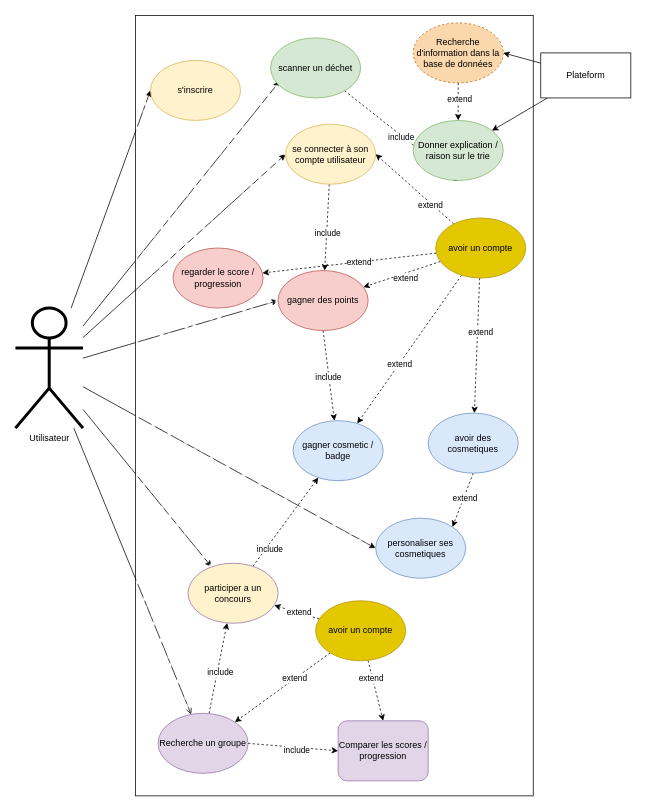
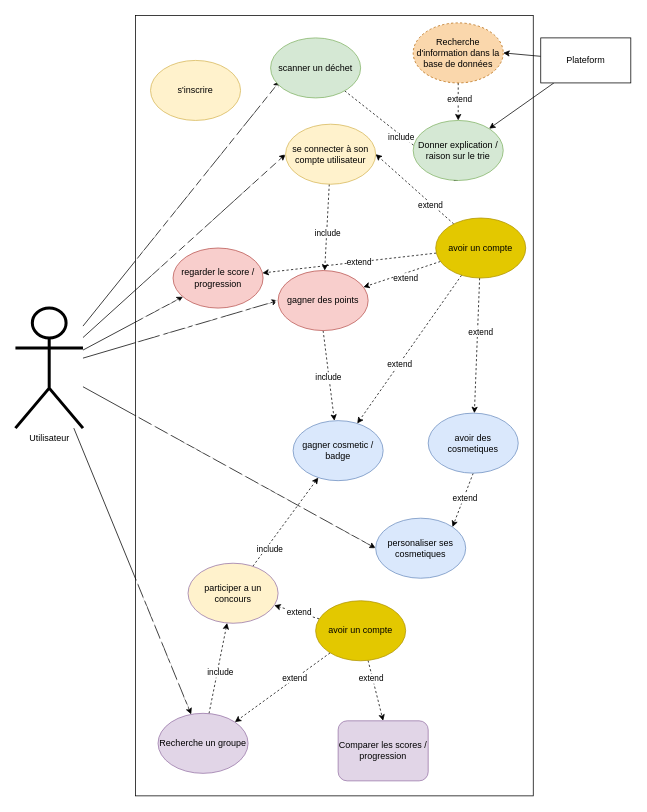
node "Plateform": moved (585, 75) -> (585, 60)
edge "Utilisateur" -> "s'inscrire": now "Utilisateur" -> "regarder le score / progression"
edge "Utilisateur" -> "participer a un concours": removed
edge "Utilisateur" -> "Recherche un groupe": arrowhead open -> classic
edge "Recherche un groupe" -> "Comparer les scores / progression": removed, label "include"
